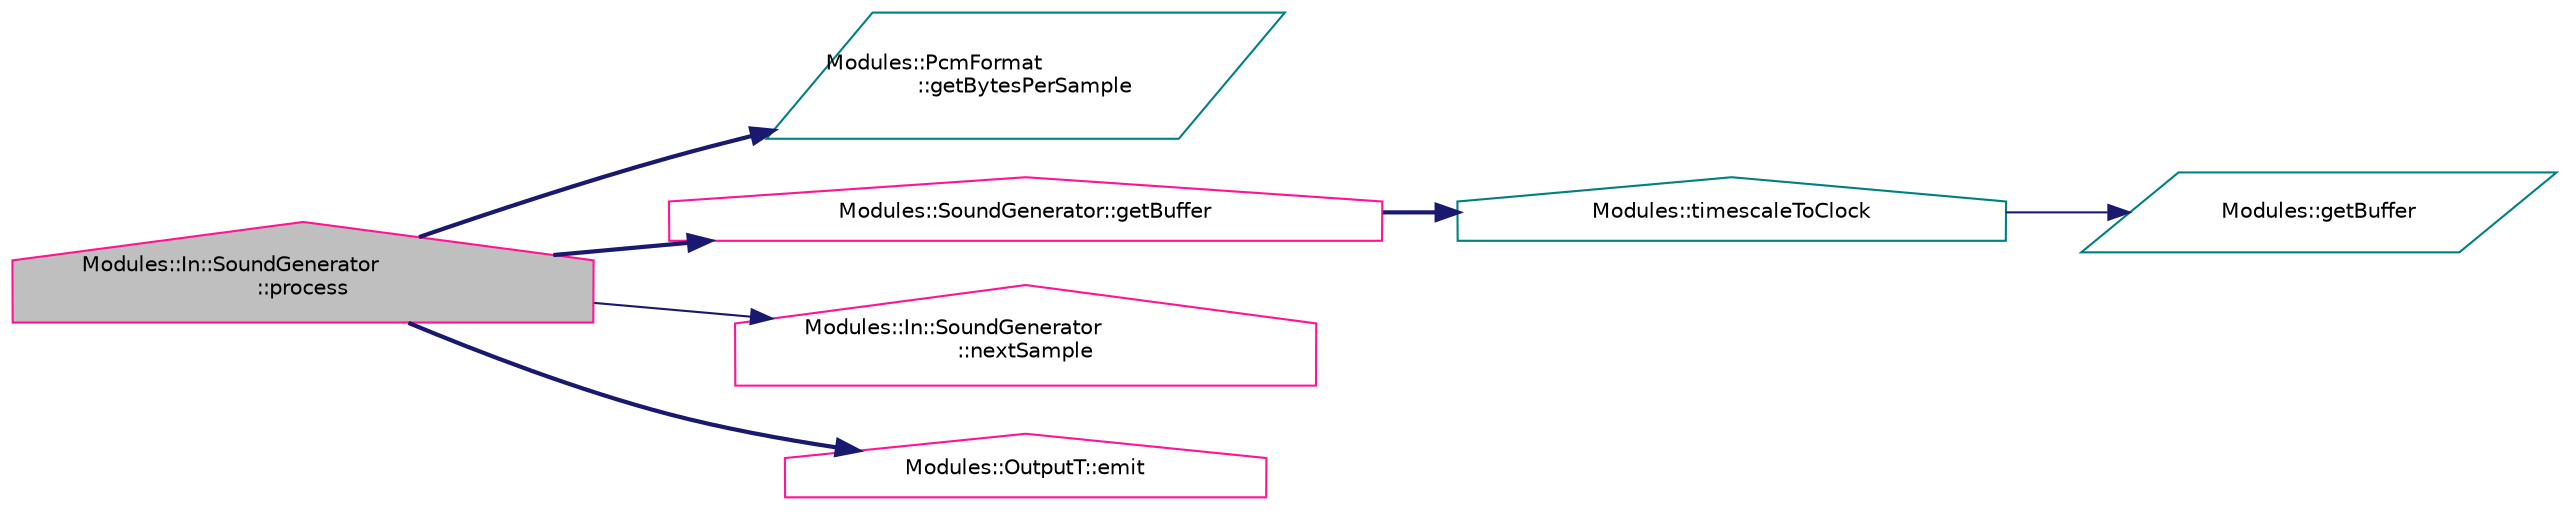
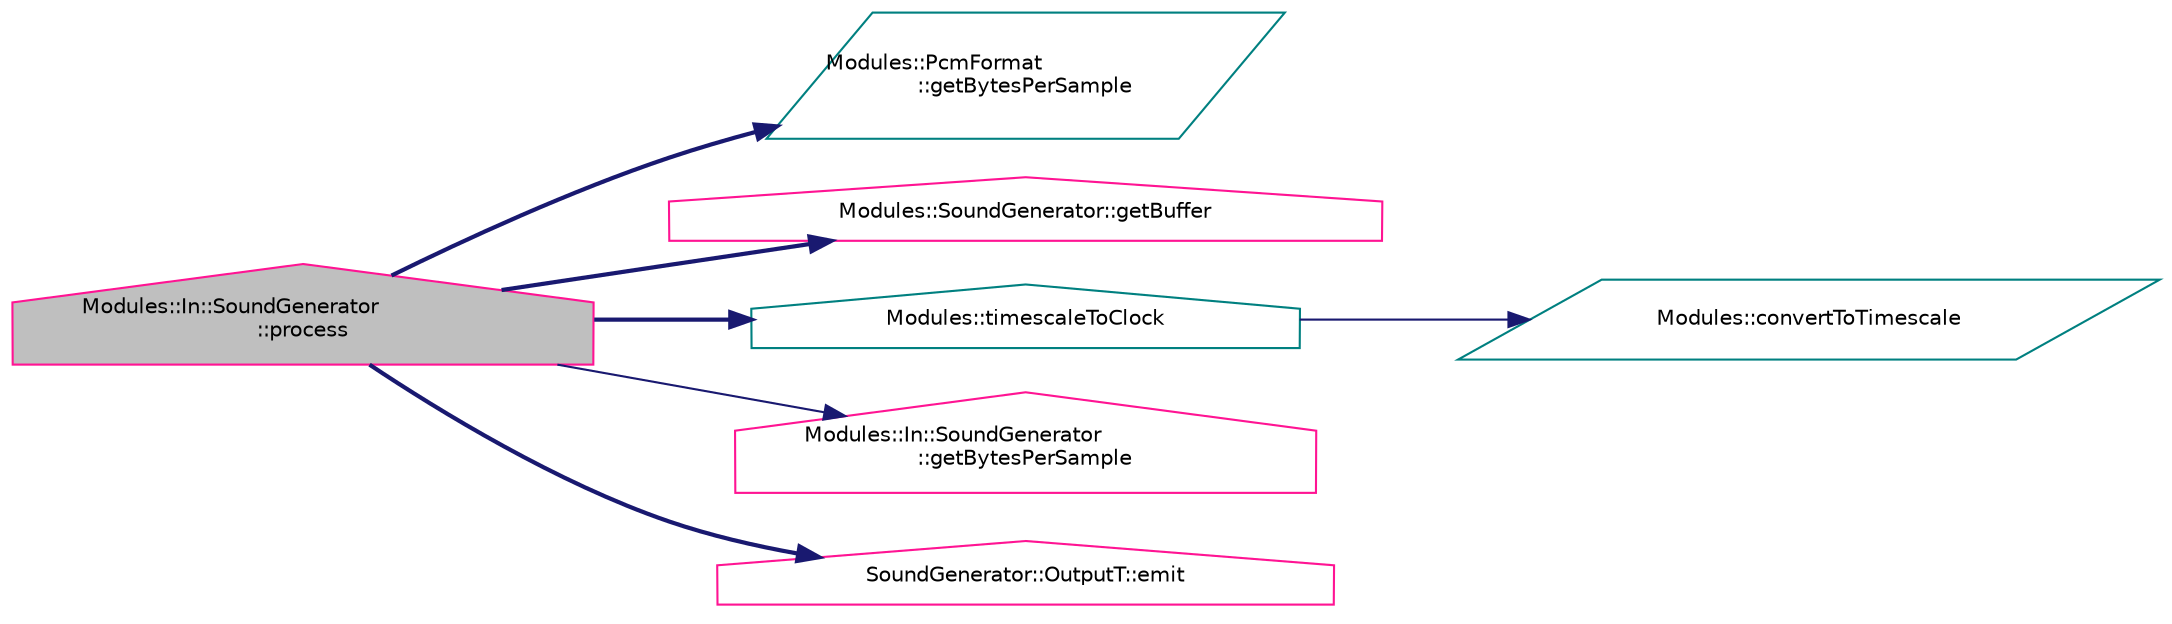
edge "Modules::SoundGenerator::getBuffer" -> "Modules::timescaleToClock": now "Modules::In::SoundGenerator ::process" -> "Modules::timescaleToClock"
node "Modules::getBuffer": label "Modules::getBuffer" -> "Modules::convertToTimescale"
node "Modules::In::SoundGenerator ::nextSample": label "Modules::In::SoundGenerator ::nextSample" -> "Modules::In::SoundGenerator ::getBytesPerSample"
node "Modules::OutputT::emit": label "Modules::OutputT::emit" -> "SoundGenerator::OutputT::emit"
